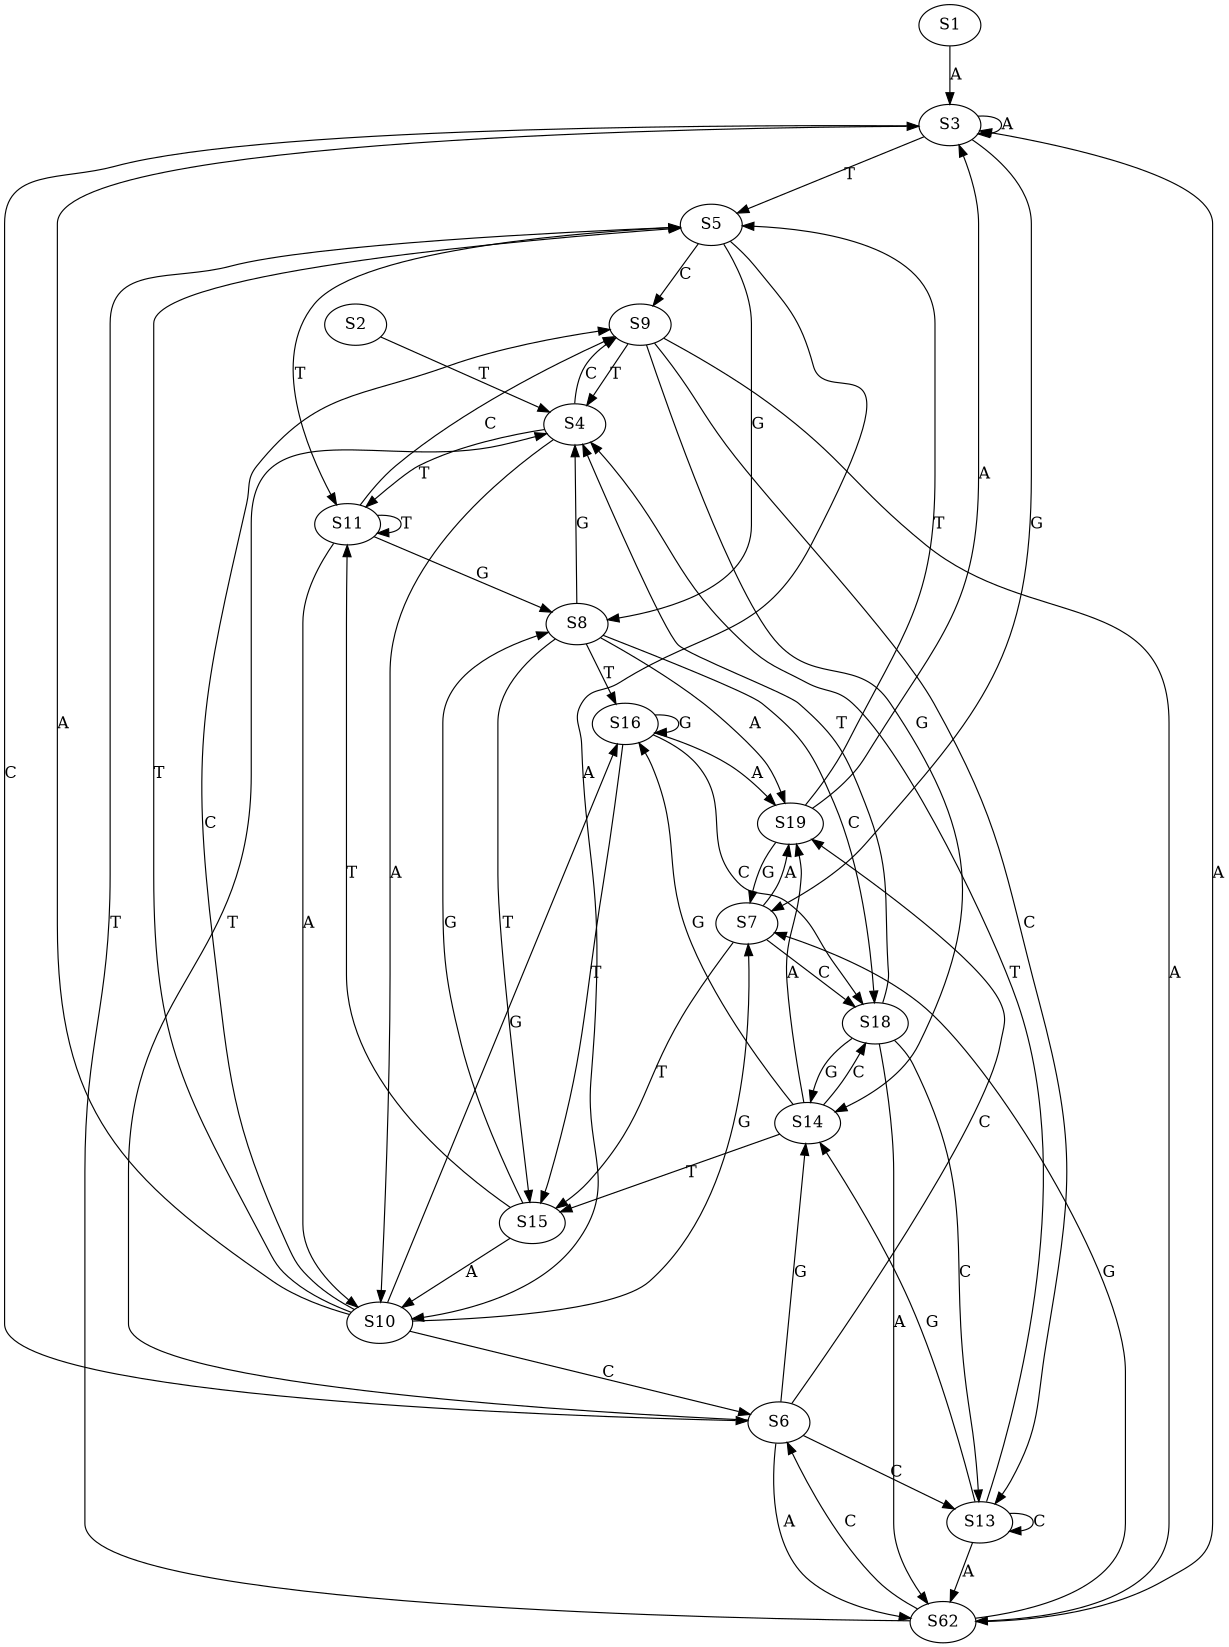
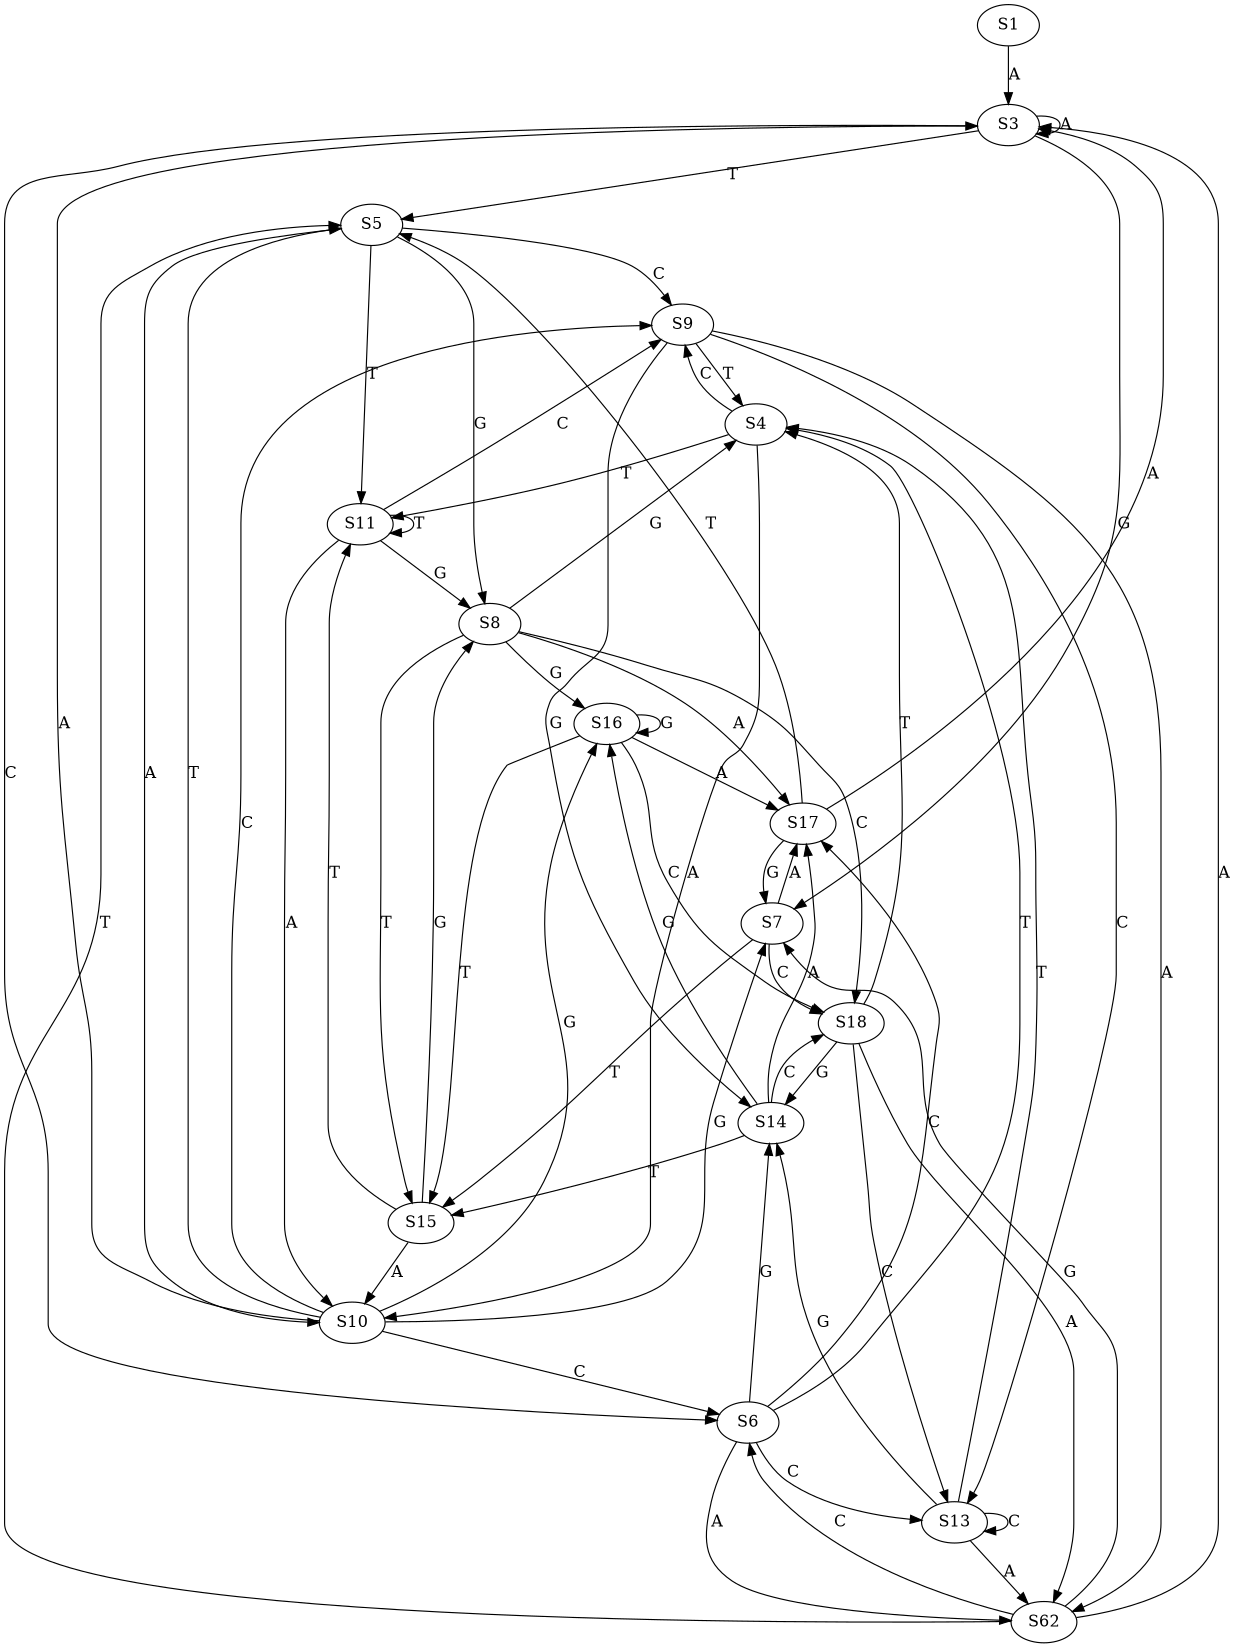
node "S2": removed
edge "S8" -> "S16": label "T" -> "G"
node "S19": label "S19" -> "S17"
